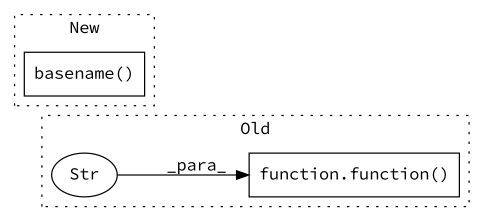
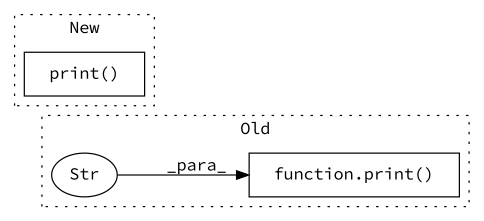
node "basename()": label "basename()" -> "print()"
node "function.function()": label "function.function()" -> "function.print()"
